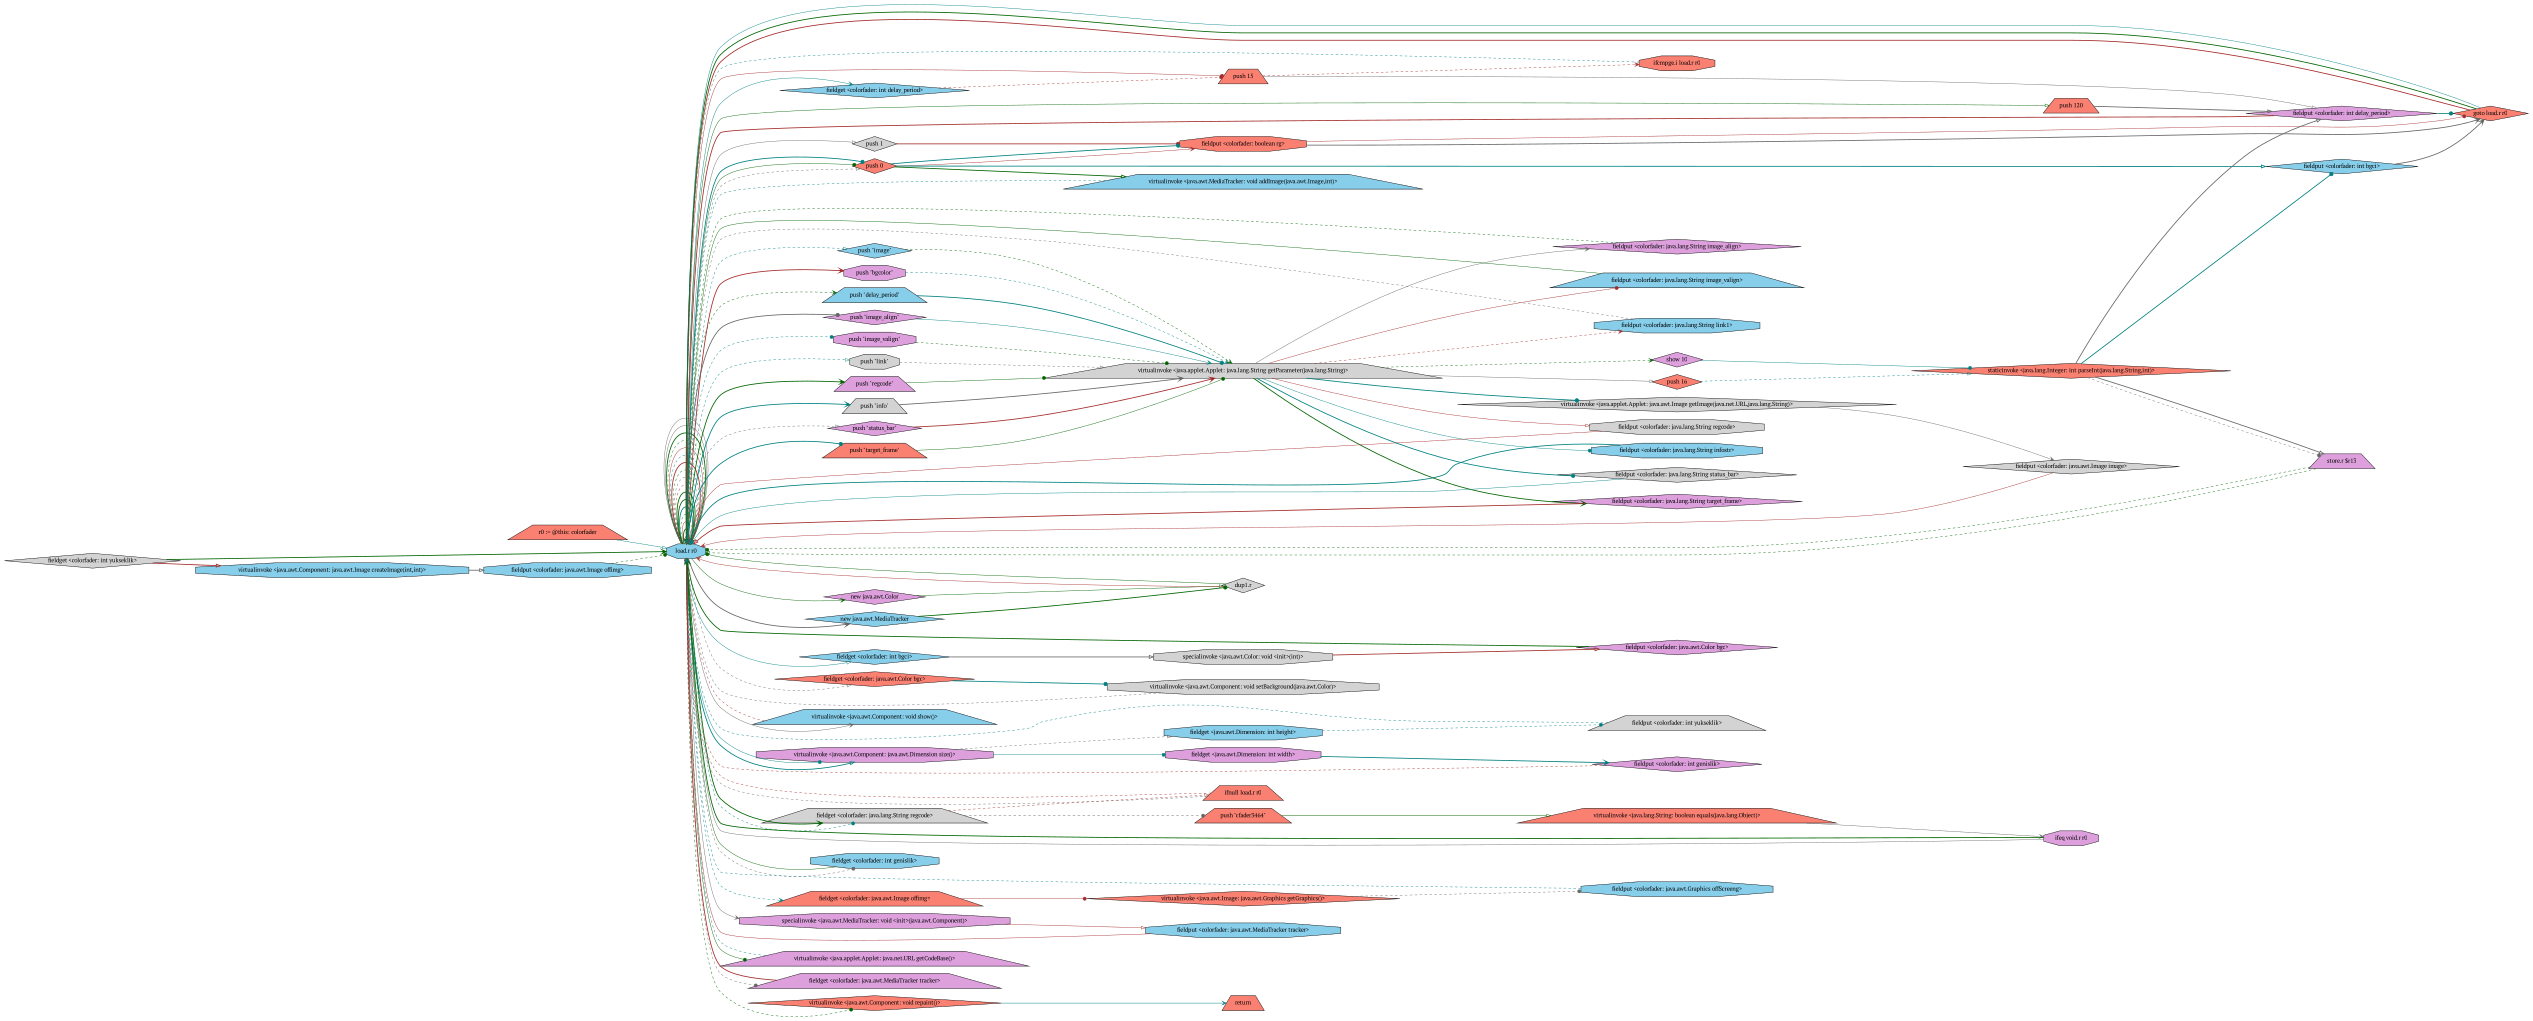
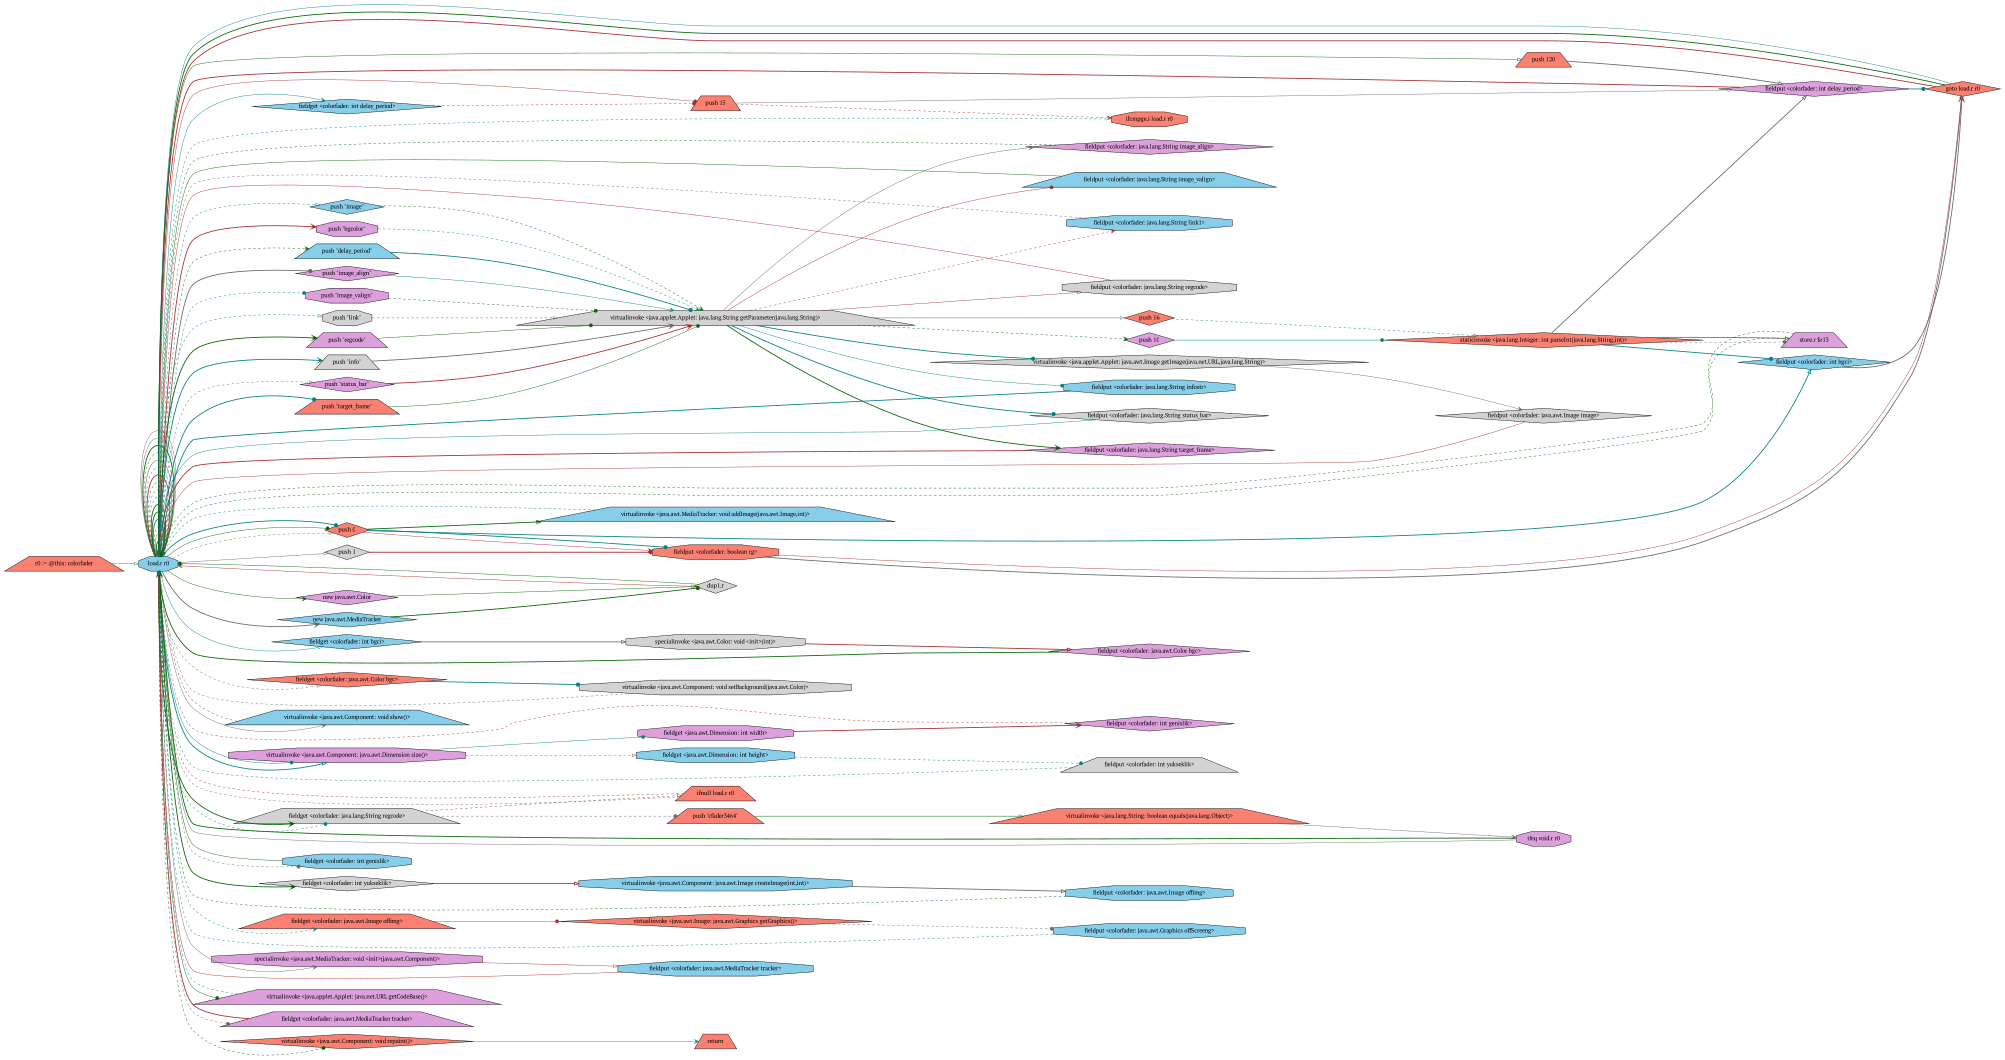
node "show 10": label "show 10" -> "push 10"
edge "fieldget <colorfader: int yukseklik>" -> "load.r r0": reversed
edge "fieldget <java.awt.Dimension: int width>" -> "fieldput <colorfader: int genislik>": color teal -> brown
